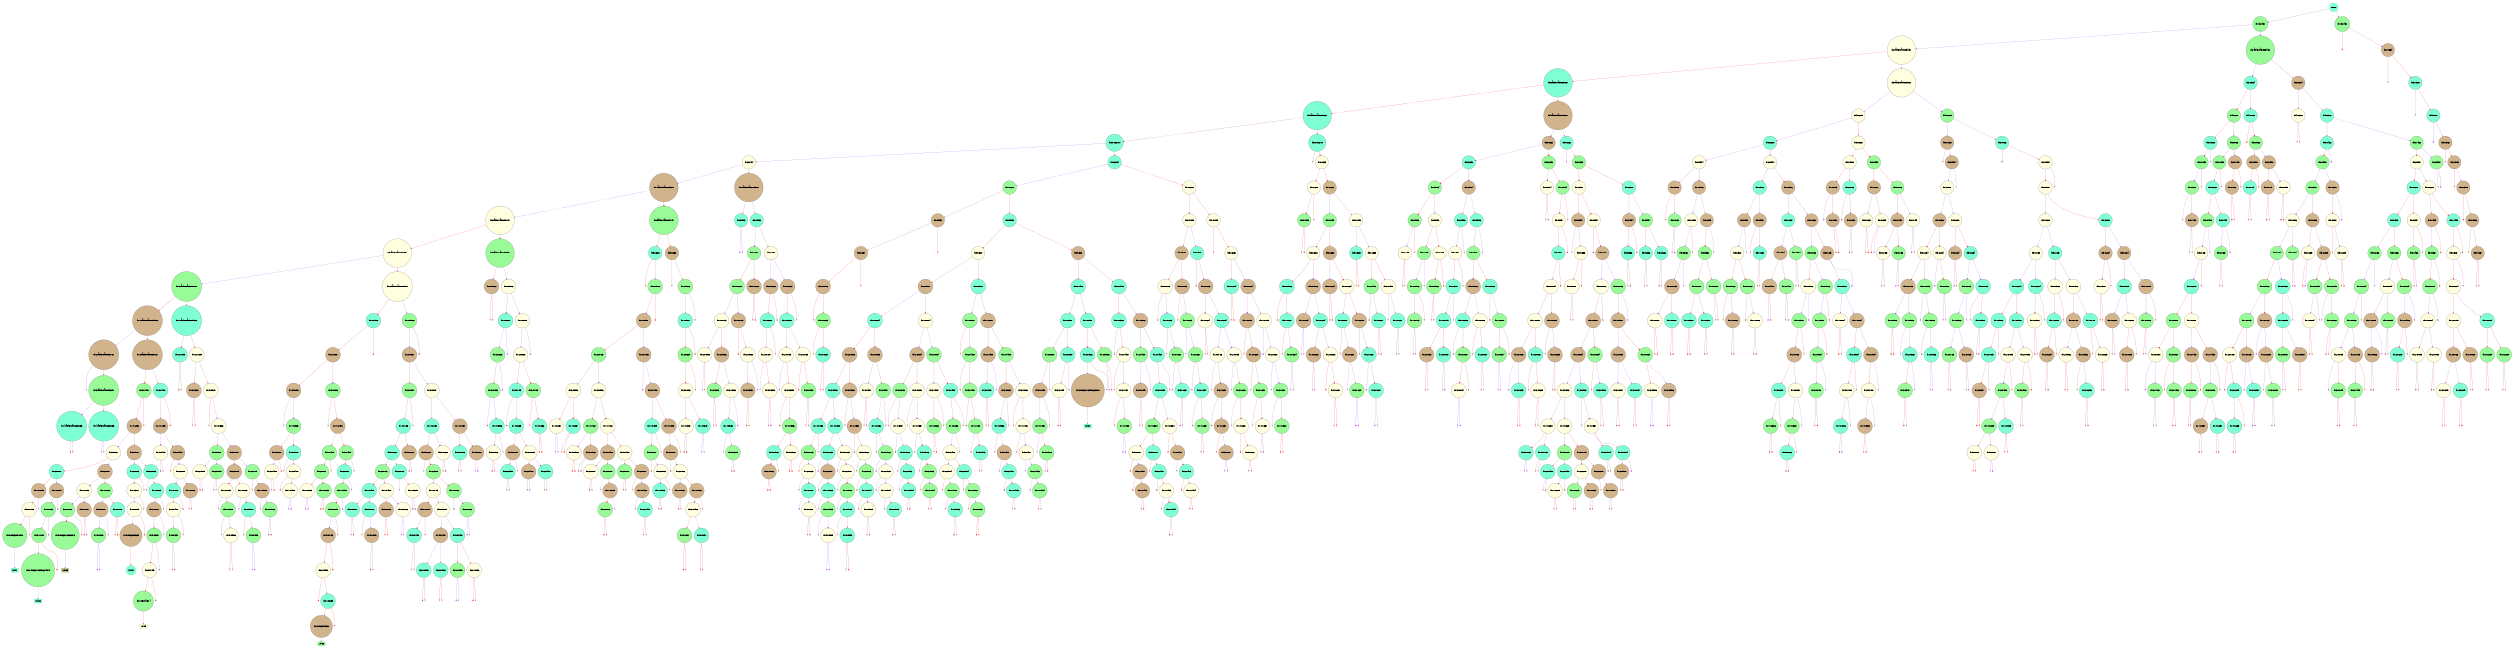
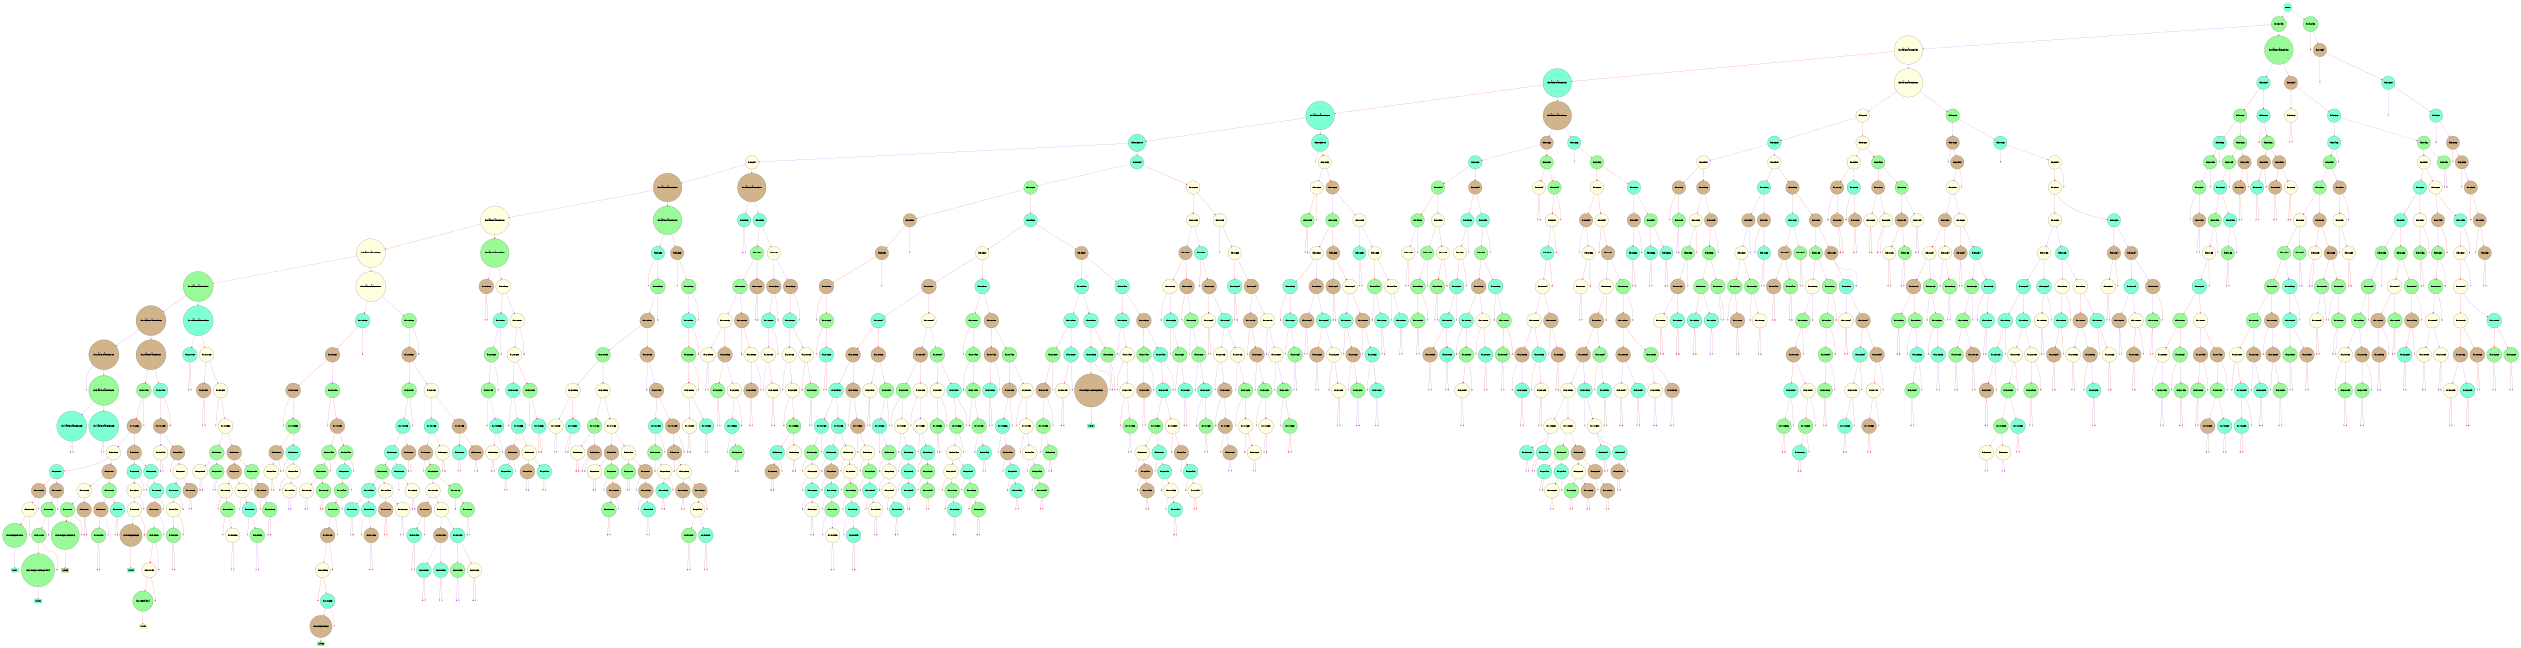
node "Sol.#4": shape circle -> box
